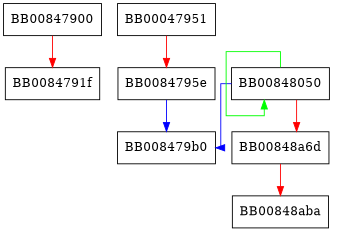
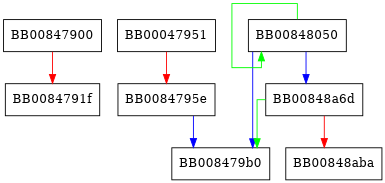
edge "BB00848050" -> "BB00848a6d": color red -> blue
edge "BB00848a6d" -> "BB008479b0": added
